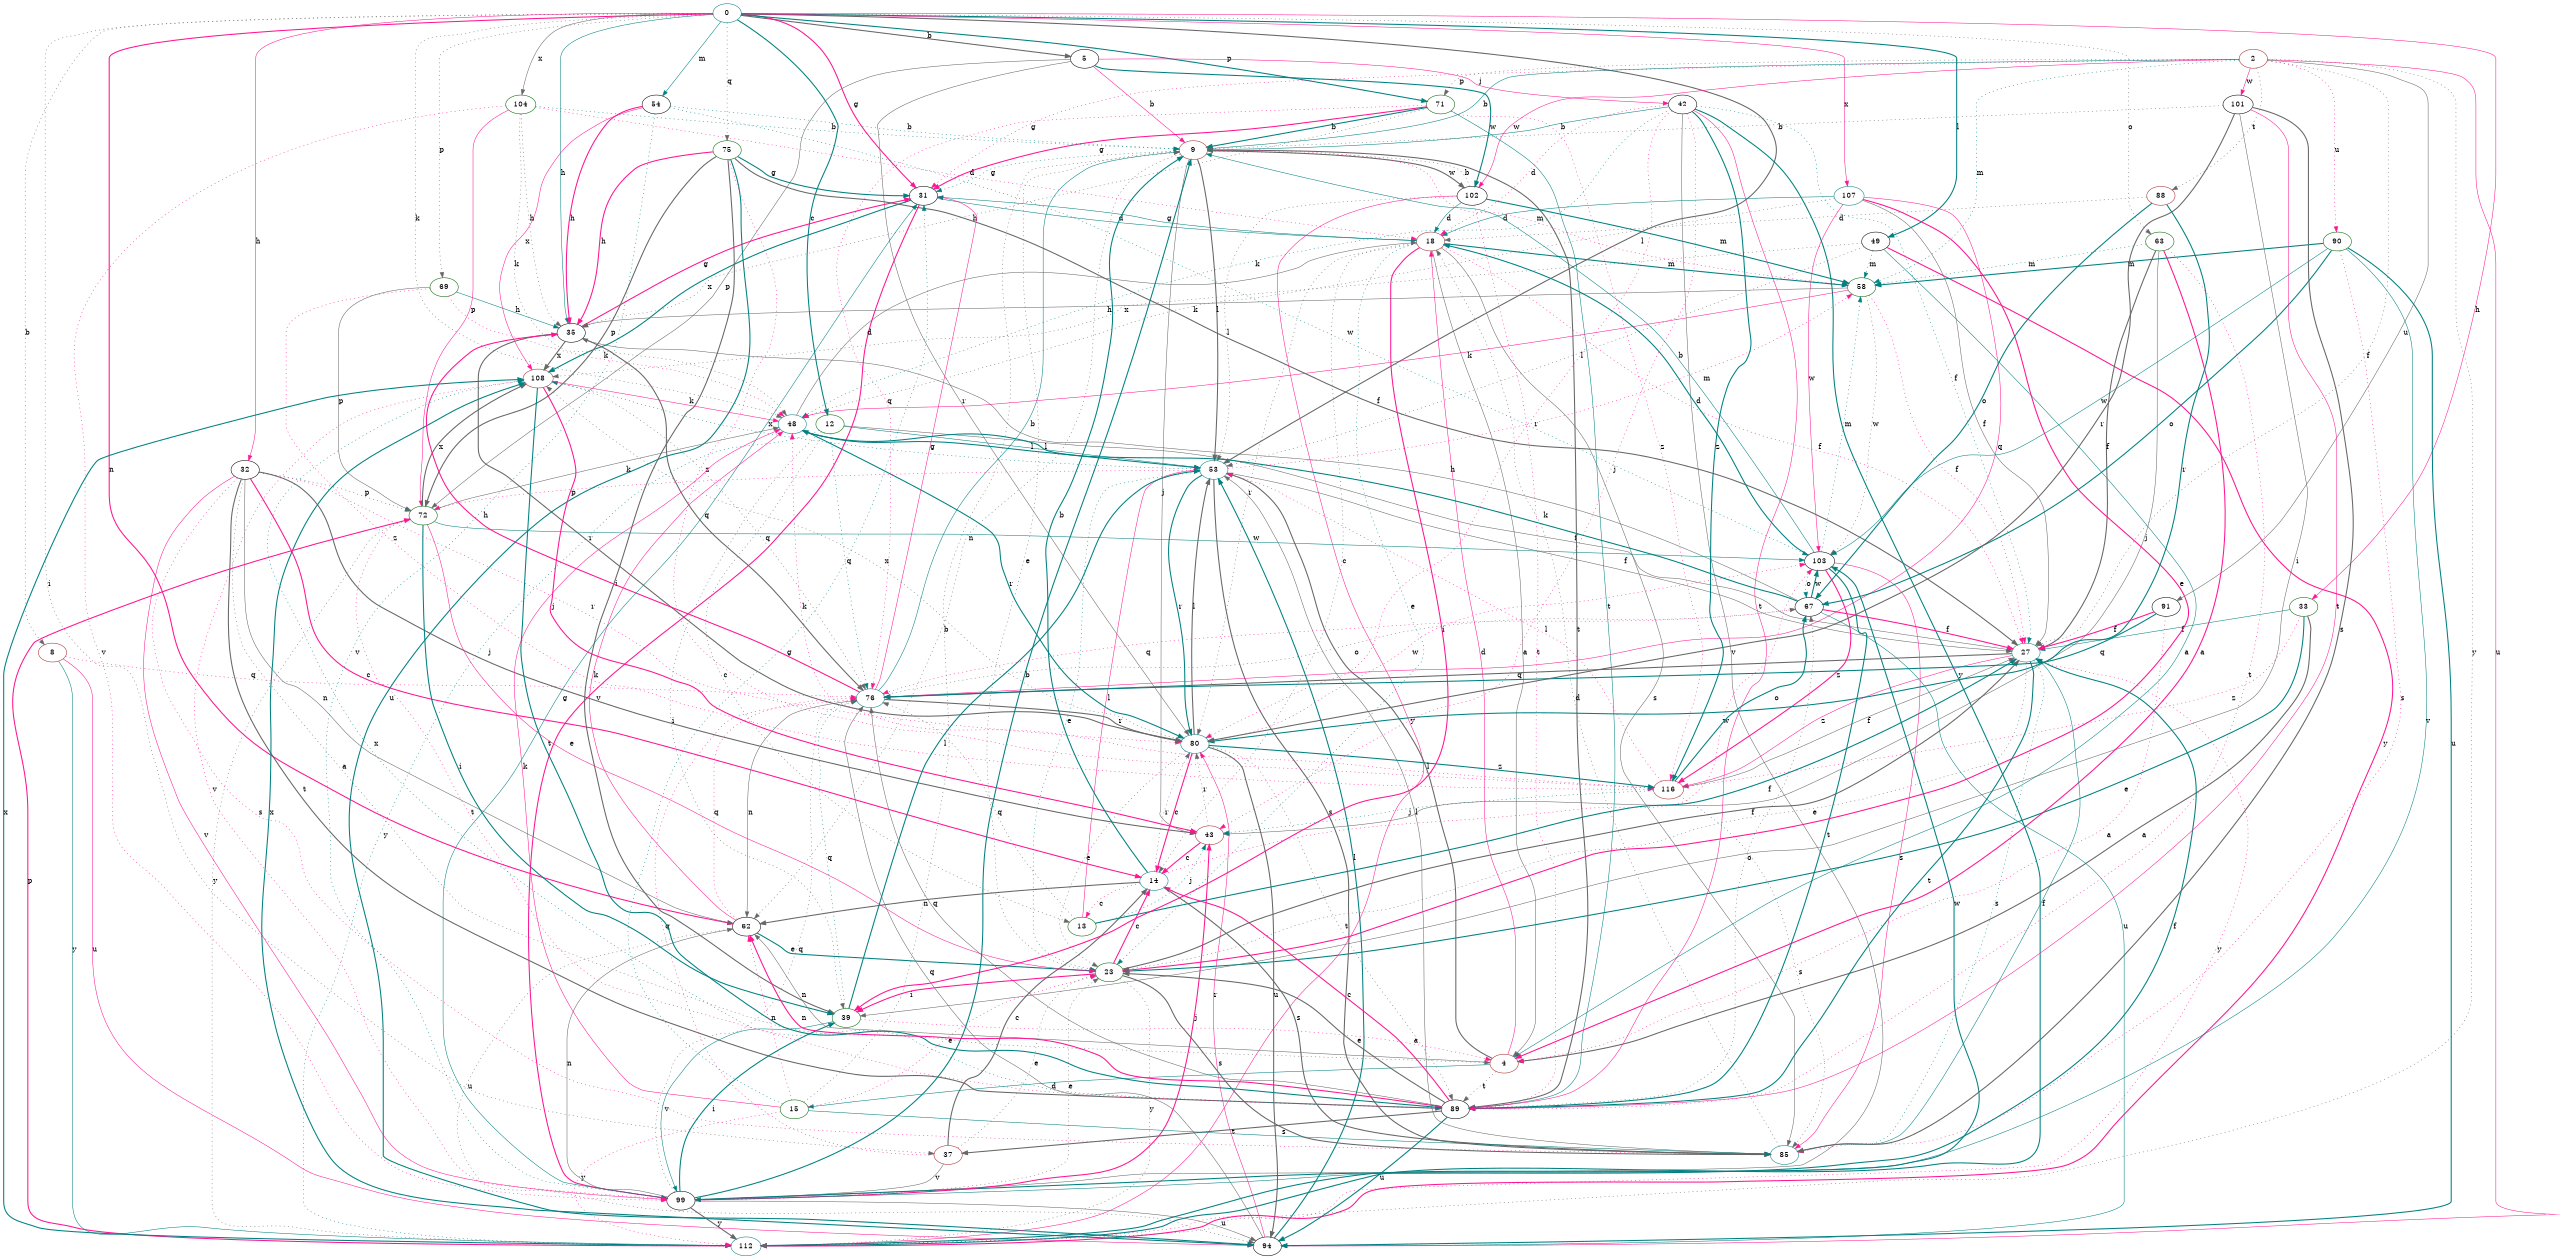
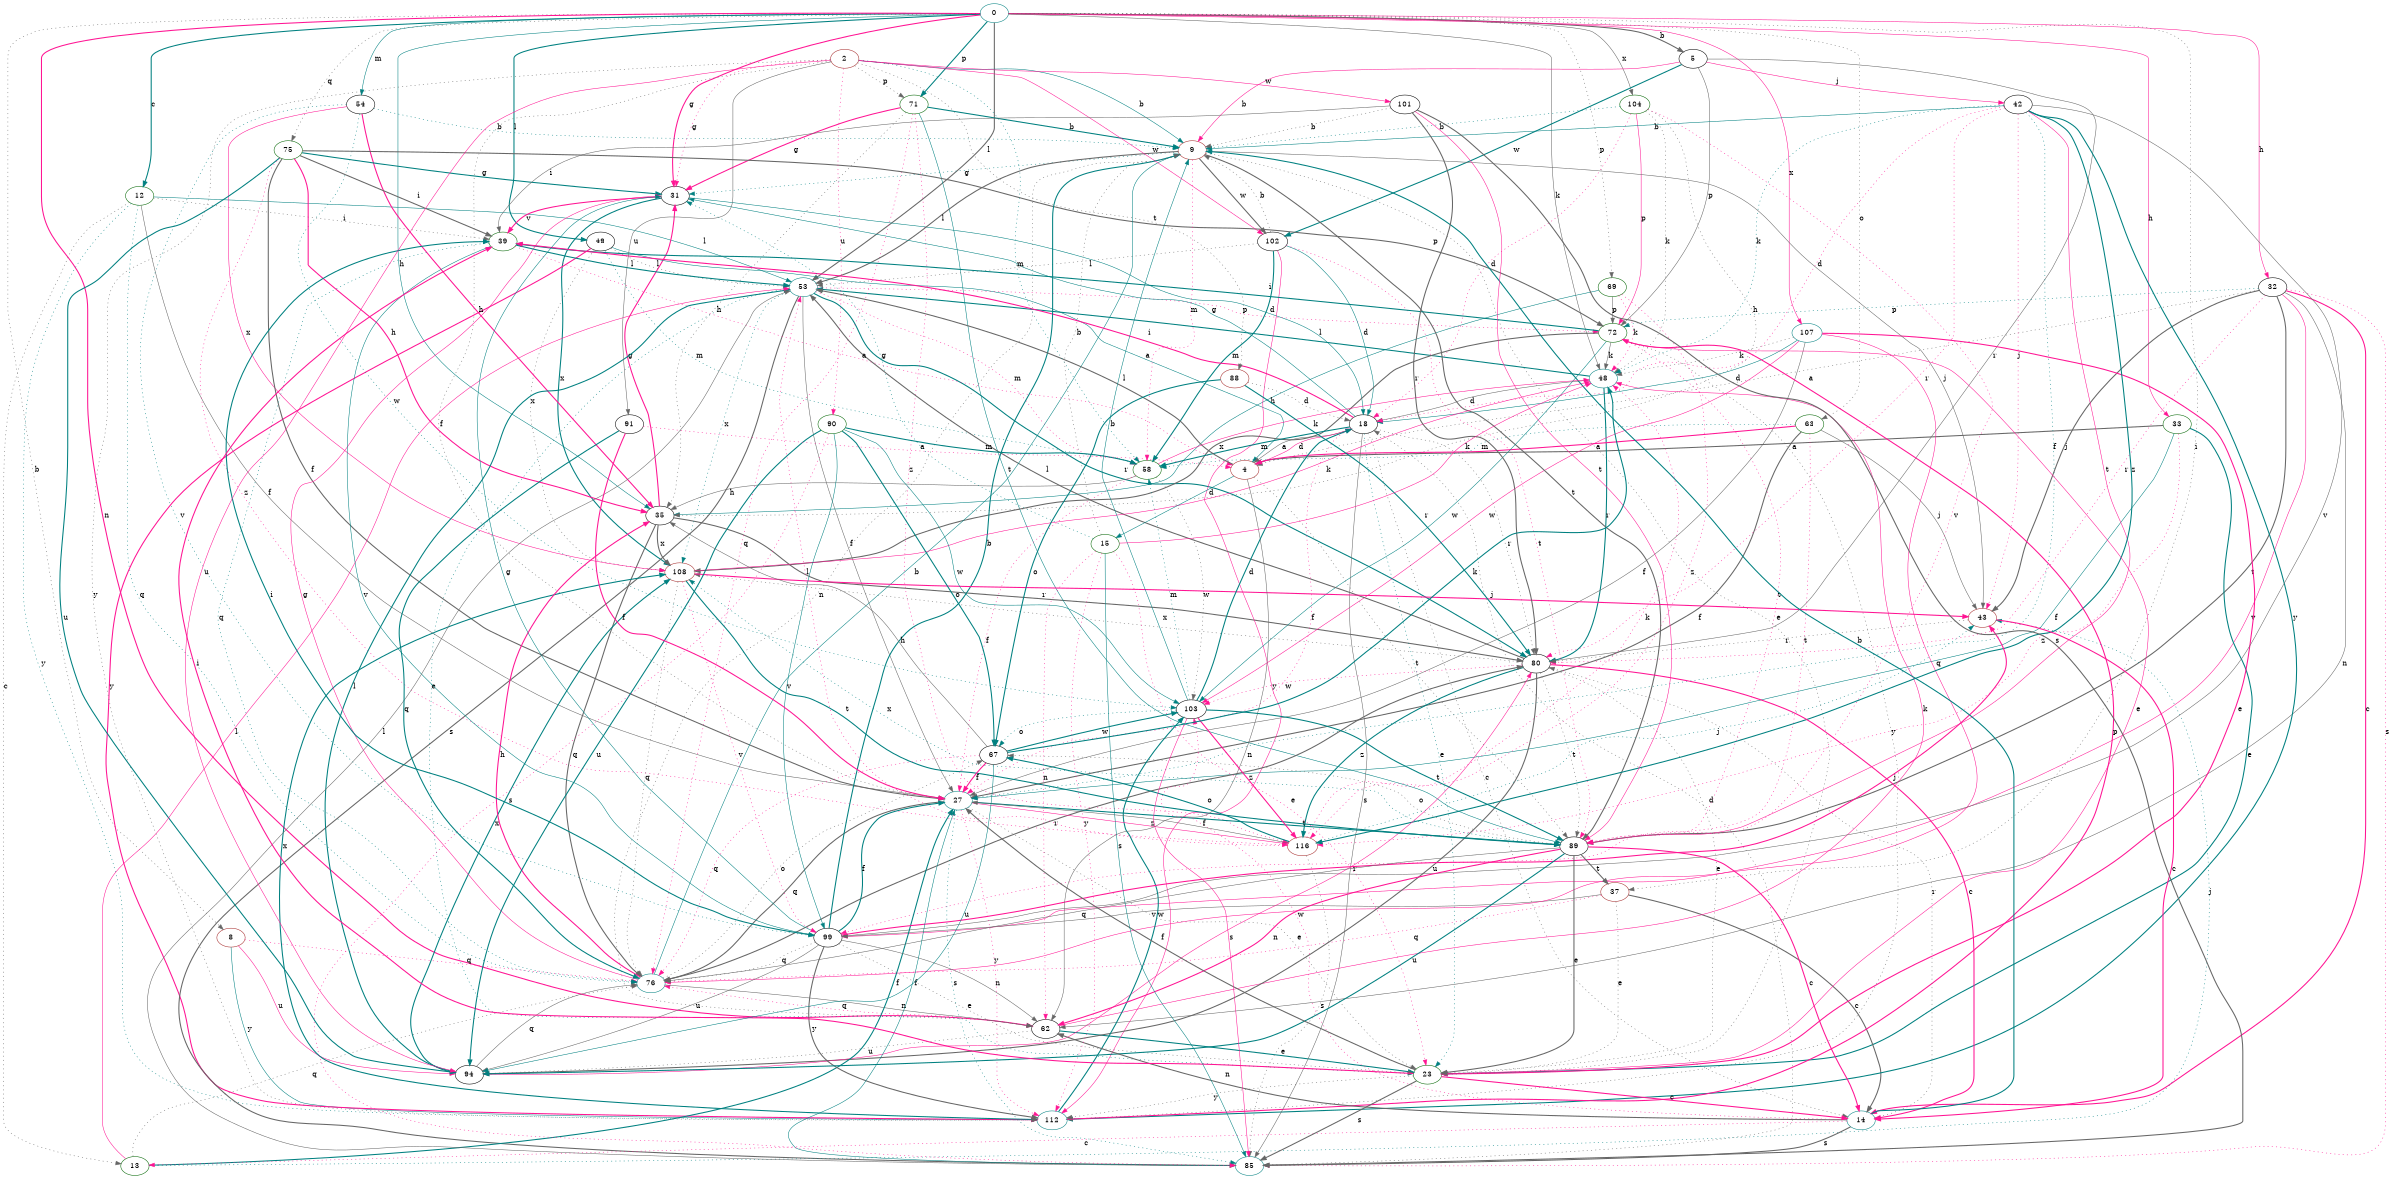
edge "0" -> "48": style dotted -> solid
node "18": color brown -> black
edge "31" -> "99": now "31" -> "39"
node "80": color teal -> black
